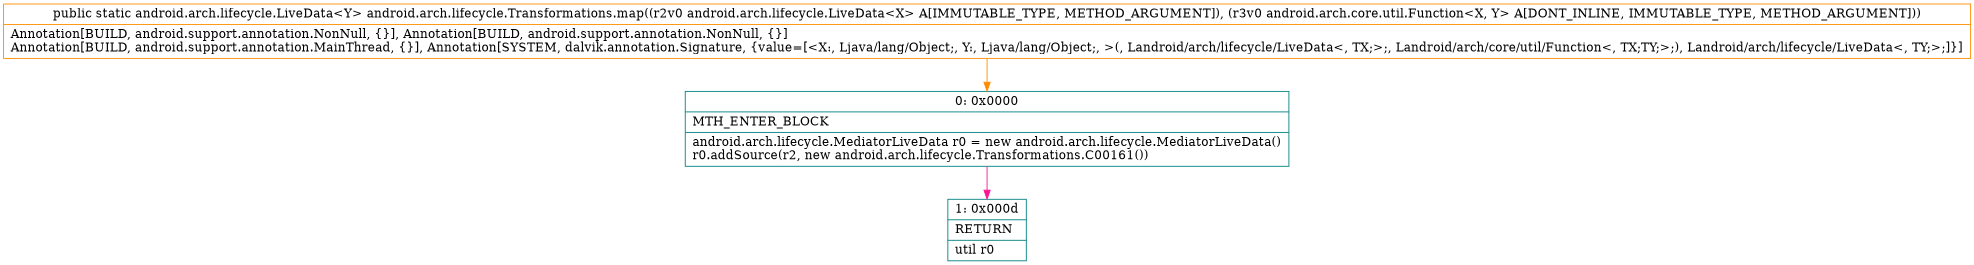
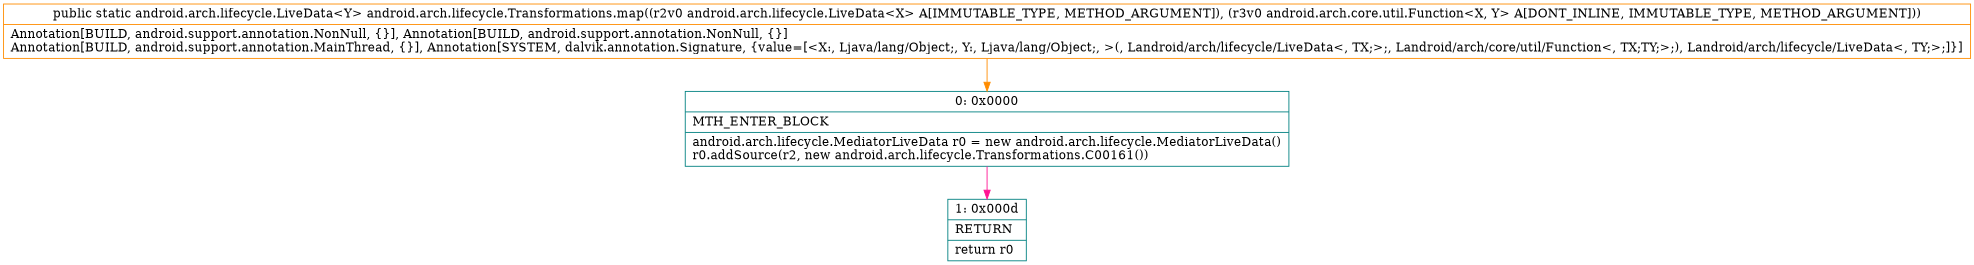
node "1: 0x000d": text "util r0" -> "return r0"
